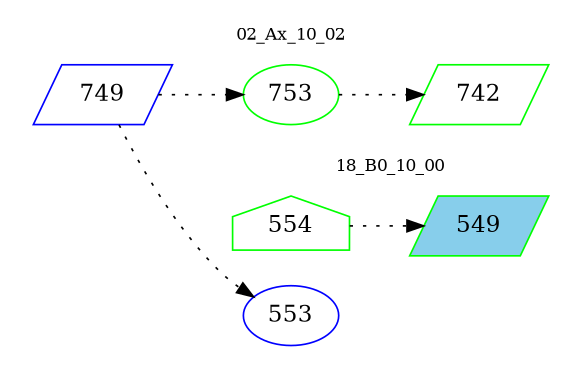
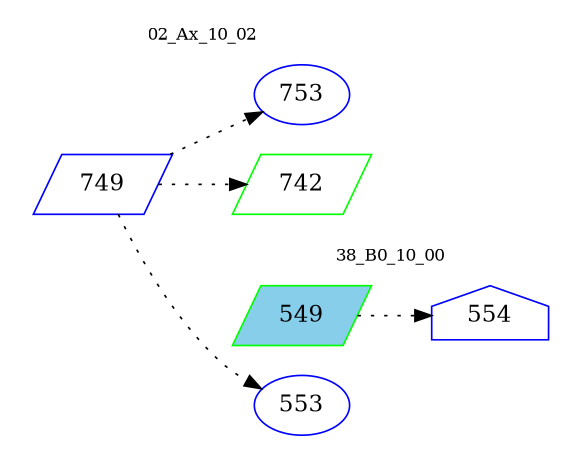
node "753": color green -> blue
edge "753" -> "742": now "749" -> "742"
cluster "18_B0_10_00": label "18_B0_10_00" -> "38_B0_10_00"
node "554": color green -> blue
edge "554" -> "549": reversed
